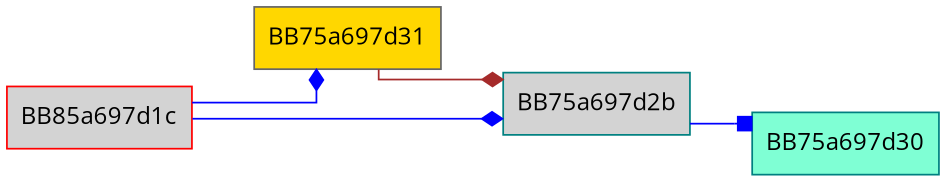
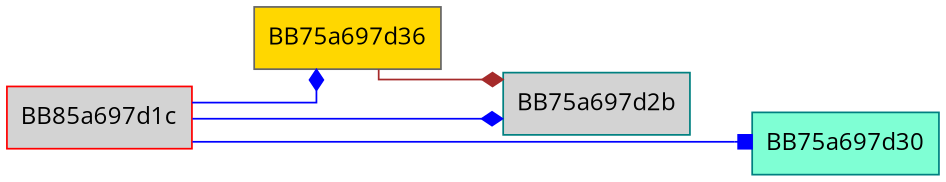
node "BB75a697d31": label "BB75a697d31" -> "BB75a697d36"
edge "BB75a697d2b" -> "BB75a697d30": now "BB85a697d1c" -> "BB75a697d30"
